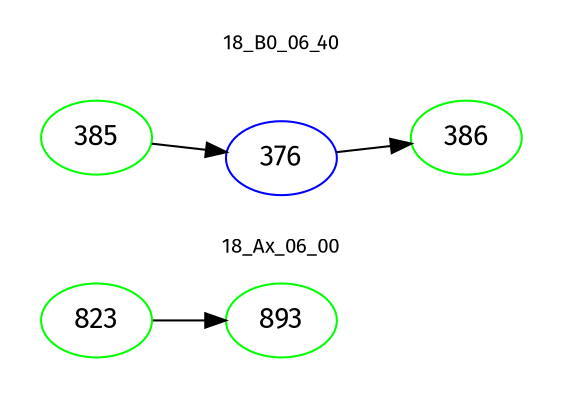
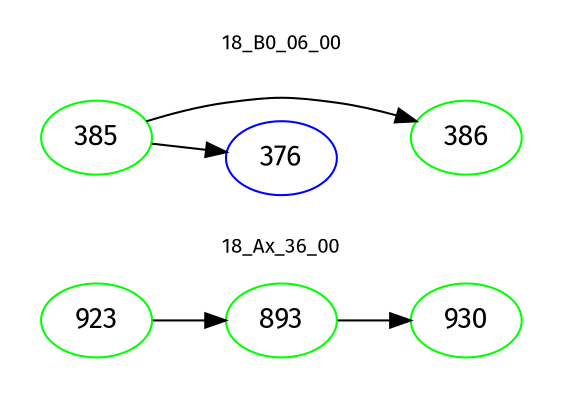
cluster "18_B0_06_40": label "18_B0_06_40" -> "18_B0_06_00"
edge "376" -> "386": now "385" -> "386"
cluster "18_Ax_06_00": label "18_Ax_06_00" -> "18_Ax_36_00"
node "823": label "823" -> "923"
node "930": added
